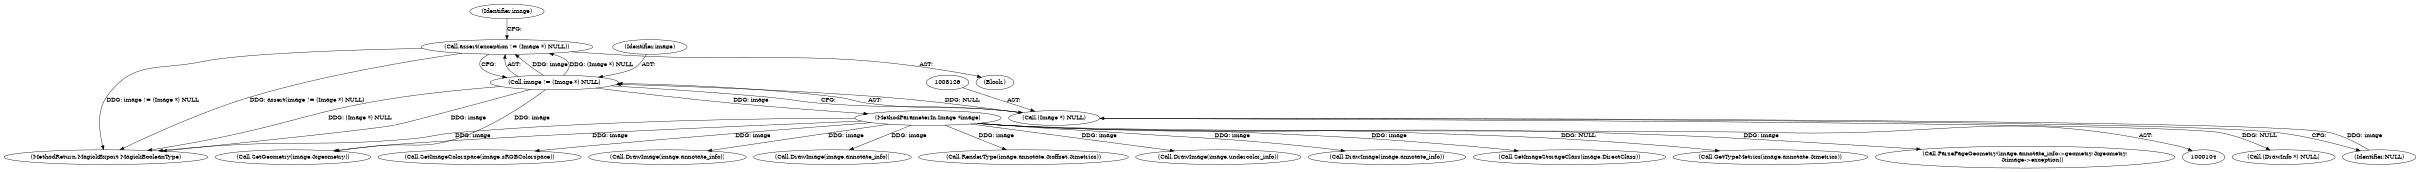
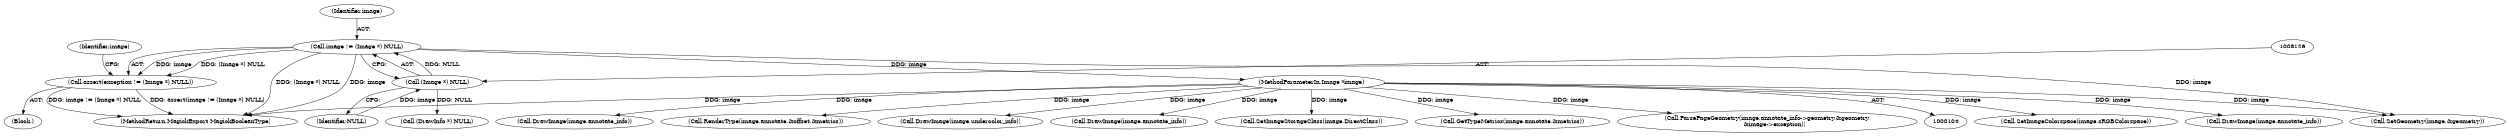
edge "(Call,assert(exception != (Image *) NULL))" -> "(Call,image != (Image *) NULL)": removed, label "CFG:"
edge "(MethodParameterIn,Image *image)" -> "(Call,GetTypeMetrics(image,annotate,&metrics))": label "DDG: NULL" -> "DDG: image"
